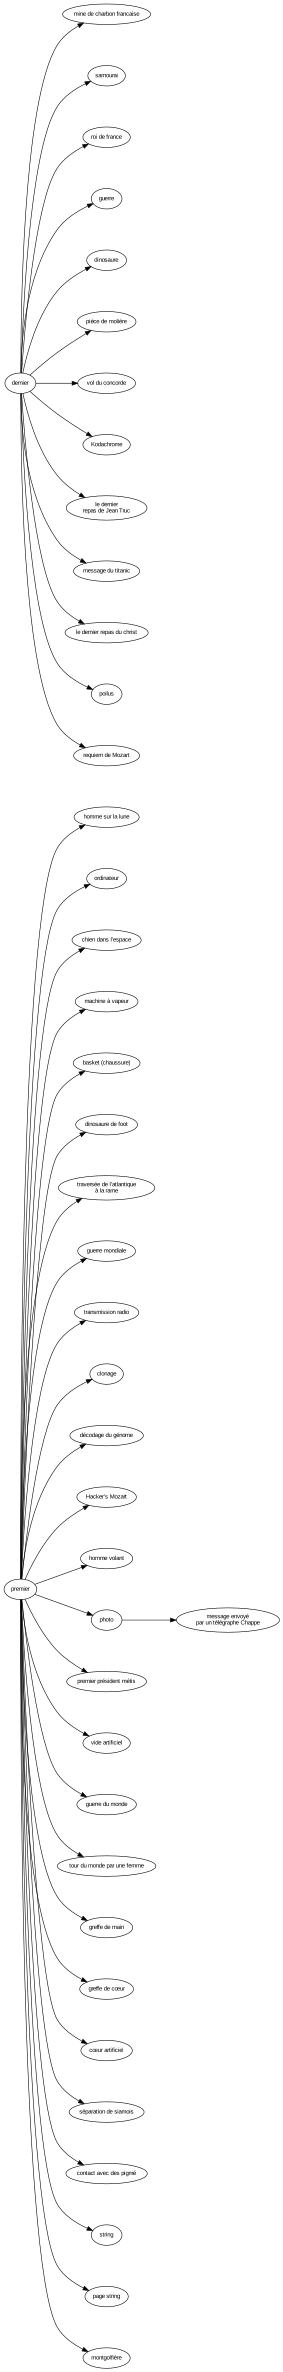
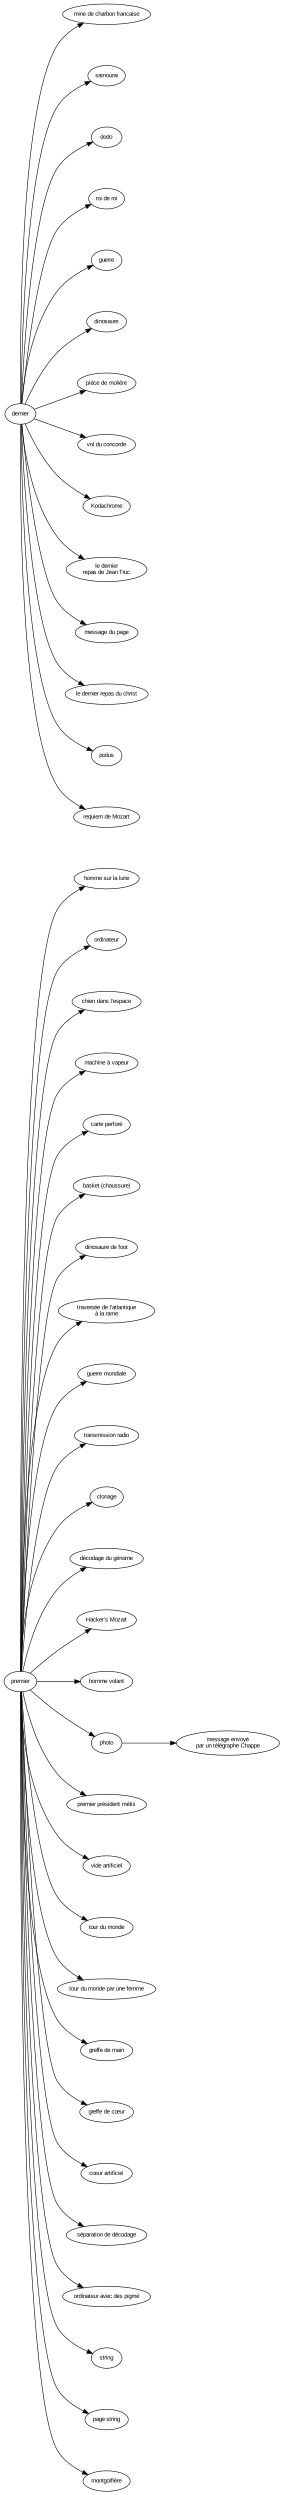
node "roi de france": label "roi de france" -> "roi de roi"
node "dodo": added
node "message du titanic": label "message du titanic" -> "message du page"
node "carte perforé": added
node "guerre du monde": label "guerre du monde" -> "tour du monde"
node "séparation de siamois": label "séparation de siamois" -> "séparation de décodage"
node "contact avec des pigmé": label "contact avec des pigmé" -> "ordinateur avec des pigmé"
